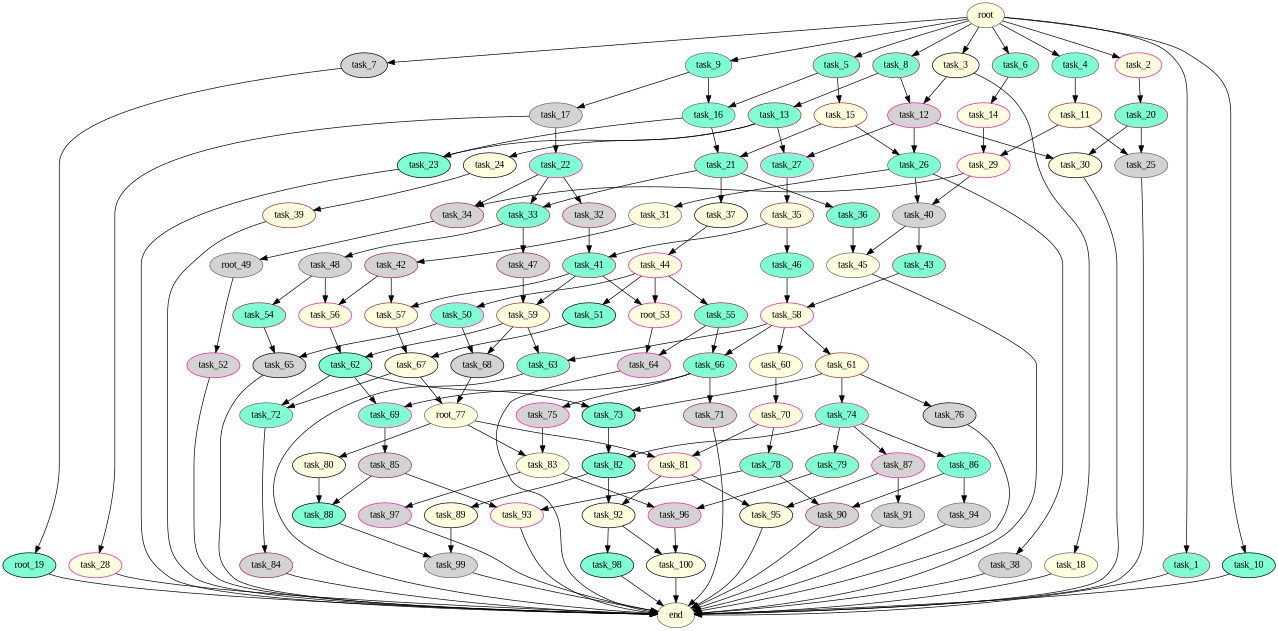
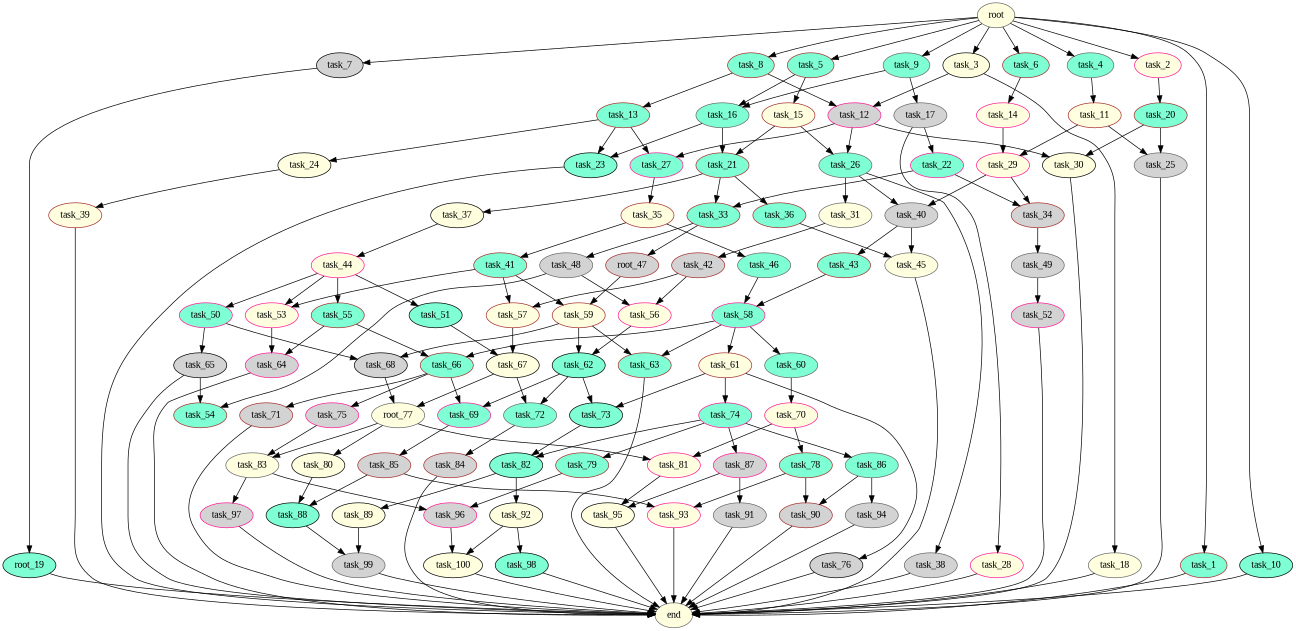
node "task_32": removed
node "root_49": label "root_49" -> "task_49"
node "task_47": label "task_47" -> "root_47"
node "root_53": label "root_53" -> "task_53"
node "task_58": fillcolor lightyellow -> aquamarine
edge "task_54" -> "task_65": reversed
node "task_60": fillcolor lightyellow -> aquamarine
edge "task_81" -> "task_92": removed
